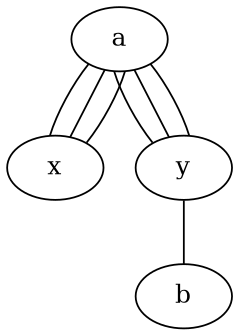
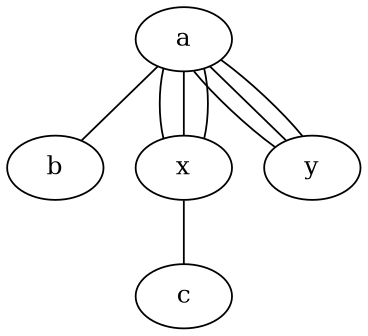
edge "y" -- "b": now "a" -- "b"
node "c": added
